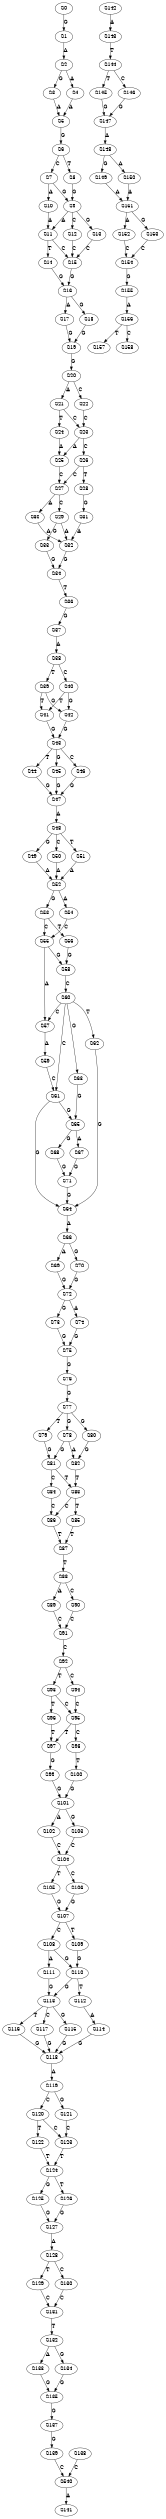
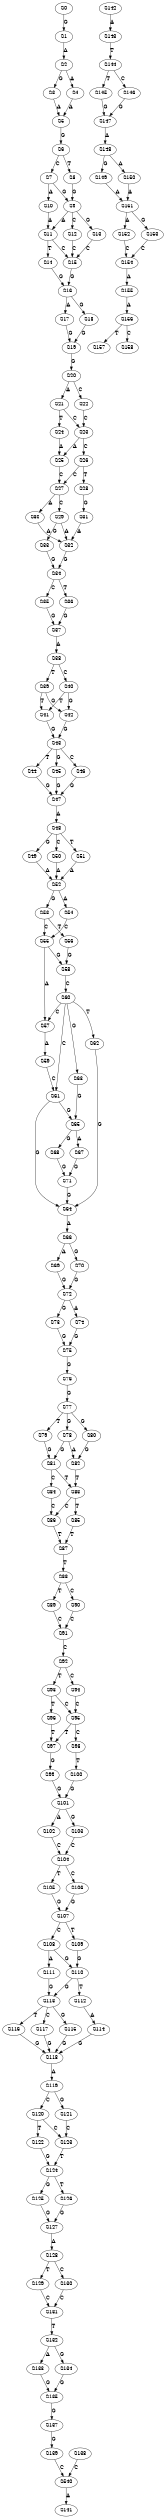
edge "S154" -> "S155": label "G" -> "A"
node "S35": added
edge "S88" -> "S89": label "A" -> "T"
edge "S122" -> "S124": label "T" -> "G"
